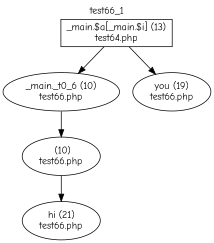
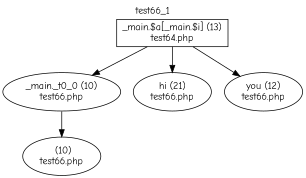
node "_main._t0_6 (10) test66.php": label "_main._t0_6 (10) test66.php" -> "_main._t0_0 (10) test66.php"
node "you (19) test66.php": label "you (19) test66.php" -> "you (12) test66.php"
edge "(10) test66.php" -> "hi (21) test66.php": now "_main.$a[_main.$i] (13) test64.php" -> "hi (21) test66.php"
